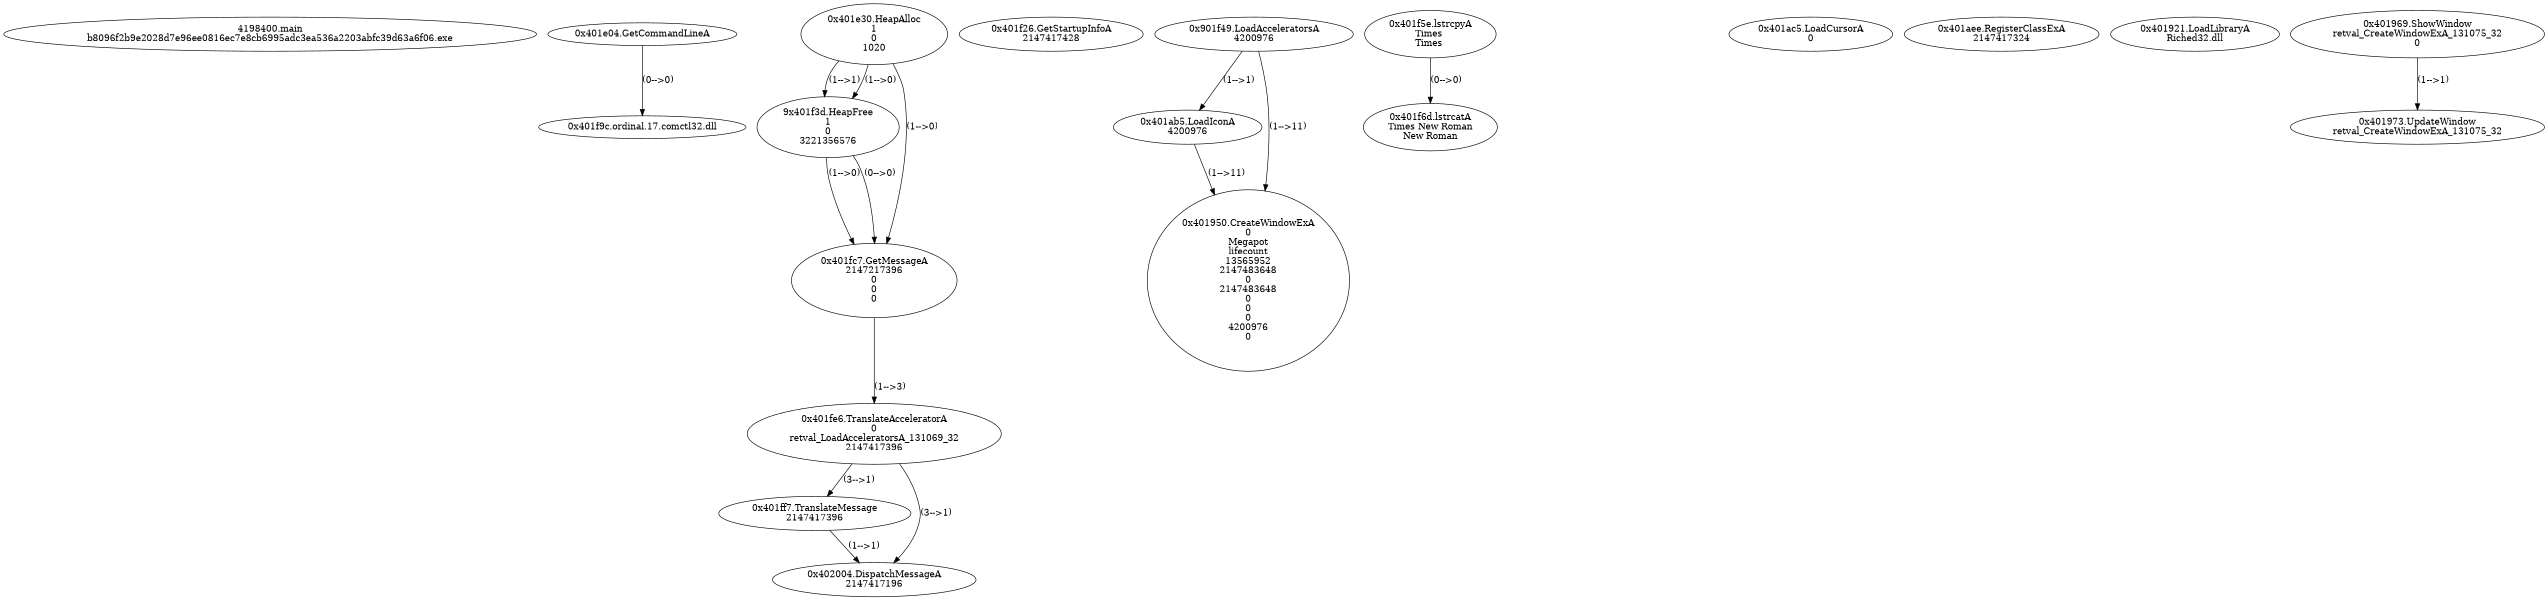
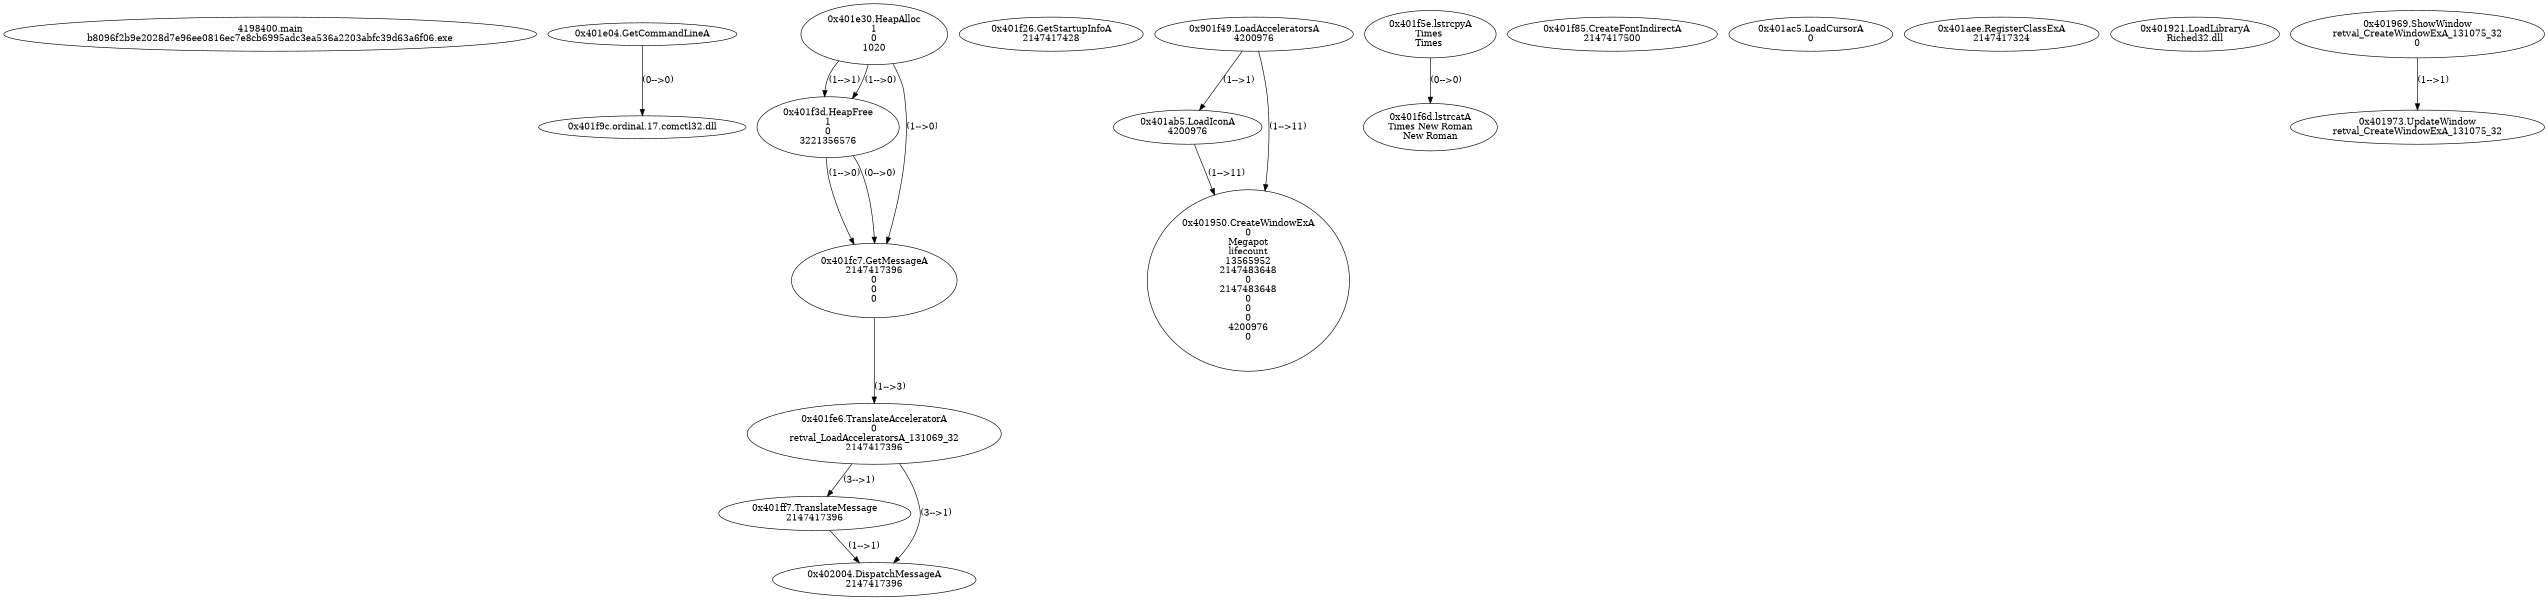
node "0x401f85.CreateFontIndirectA 2147417500": added
node "9x401f3d.HeapFree 1 0 3221356576": label "9x401f3d.HeapFree 1 0 3221356576" -> "0x401f3d.HeapFree 1 0 3221356576"
node "0x401fc7.GetMessageA 2147217396 0 0 0": label "0x401fc7.GetMessageA 2147217396 0 0 0" -> "0x401fc7.GetMessageA 2147417396 0 0 0"
node "0x402004.DispatchMessageA 2147417196": label "0x402004.DispatchMessageA 2147417196" -> "0x402004.DispatchMessageA 2147417396"
